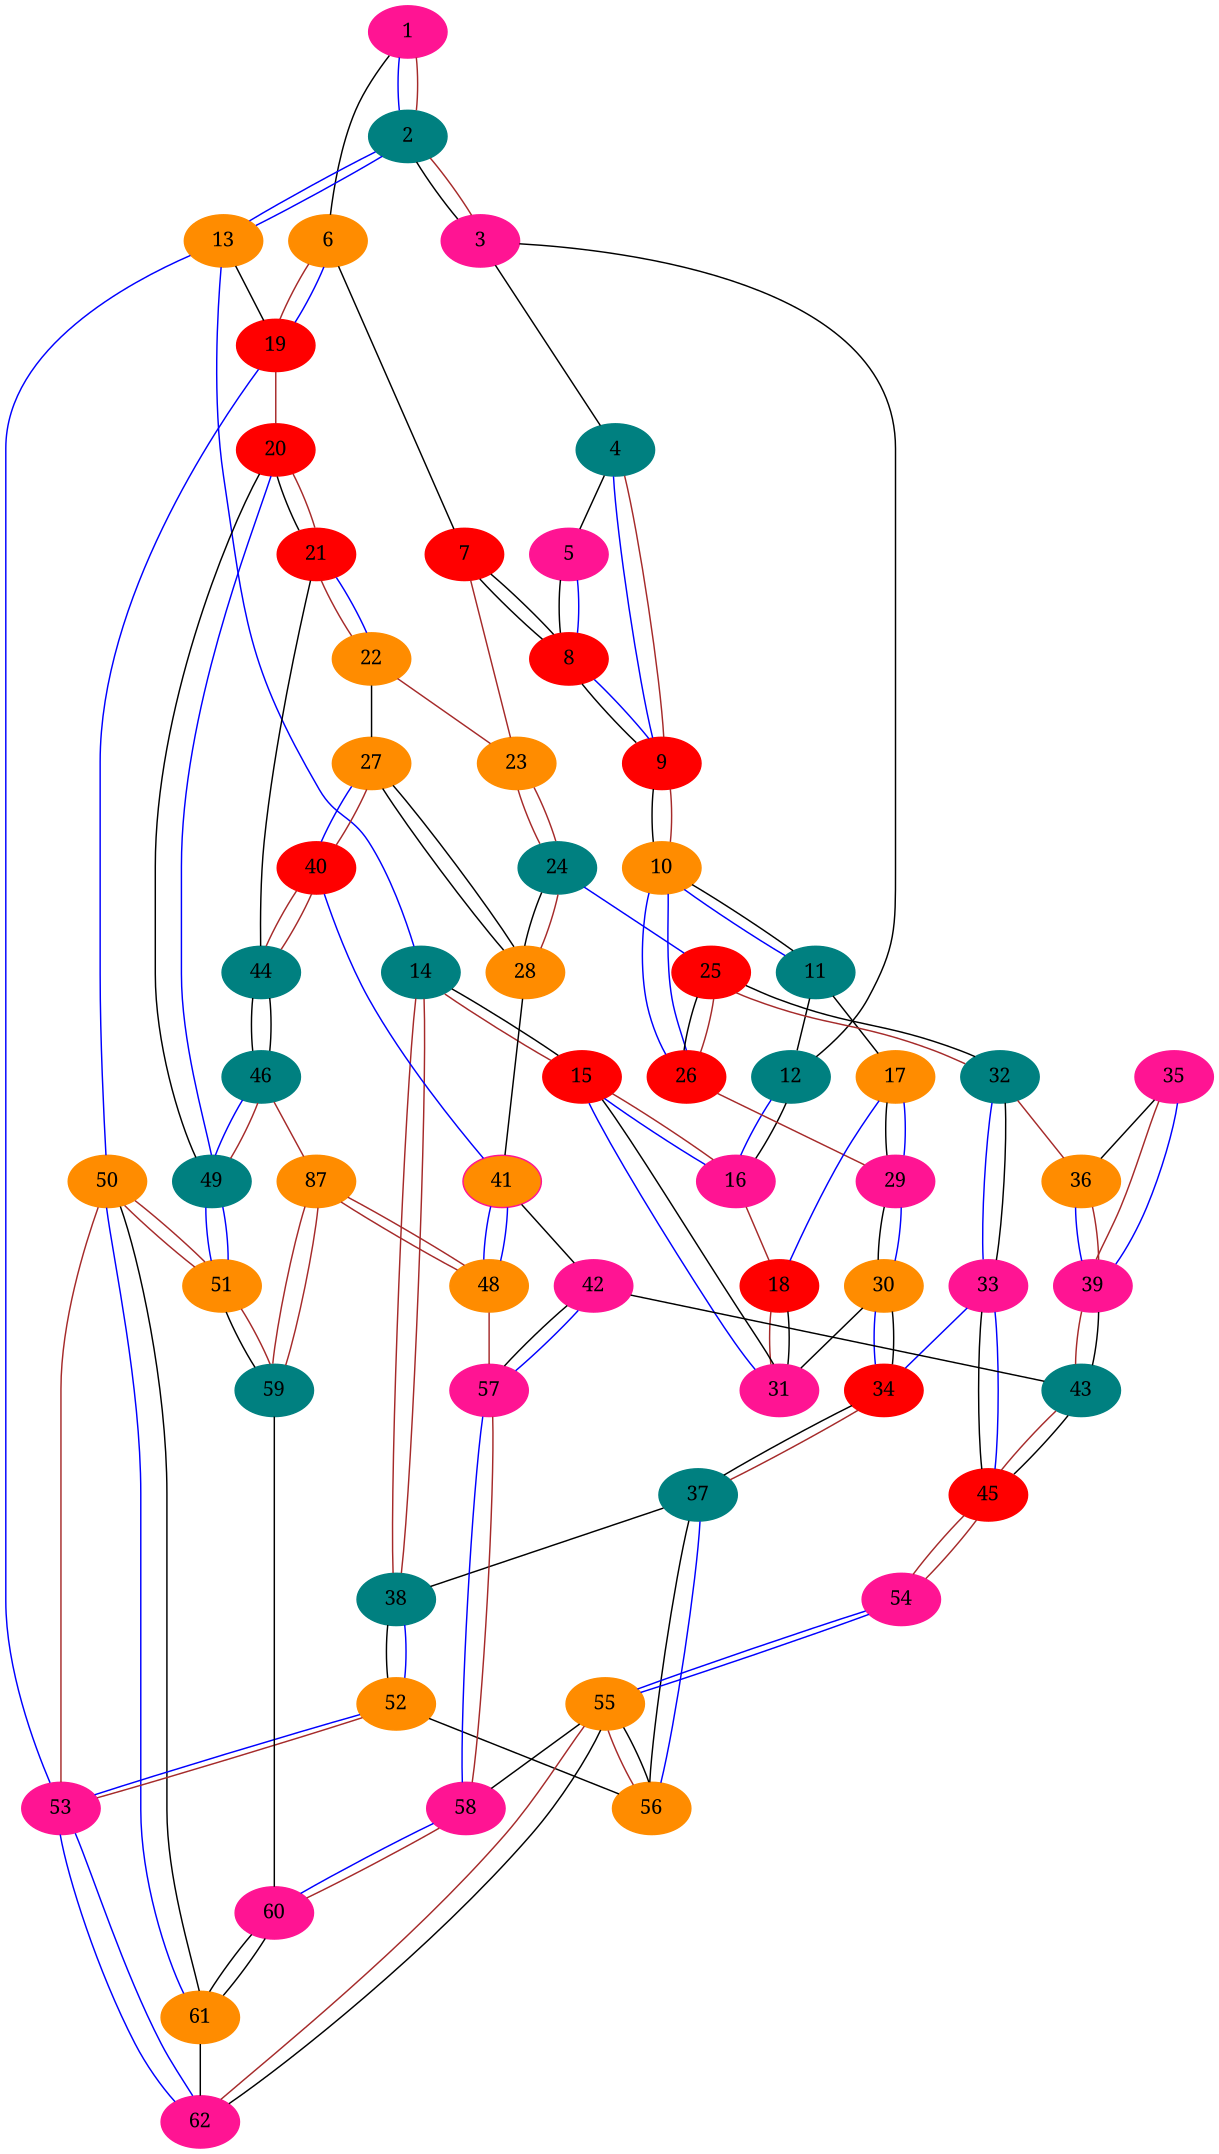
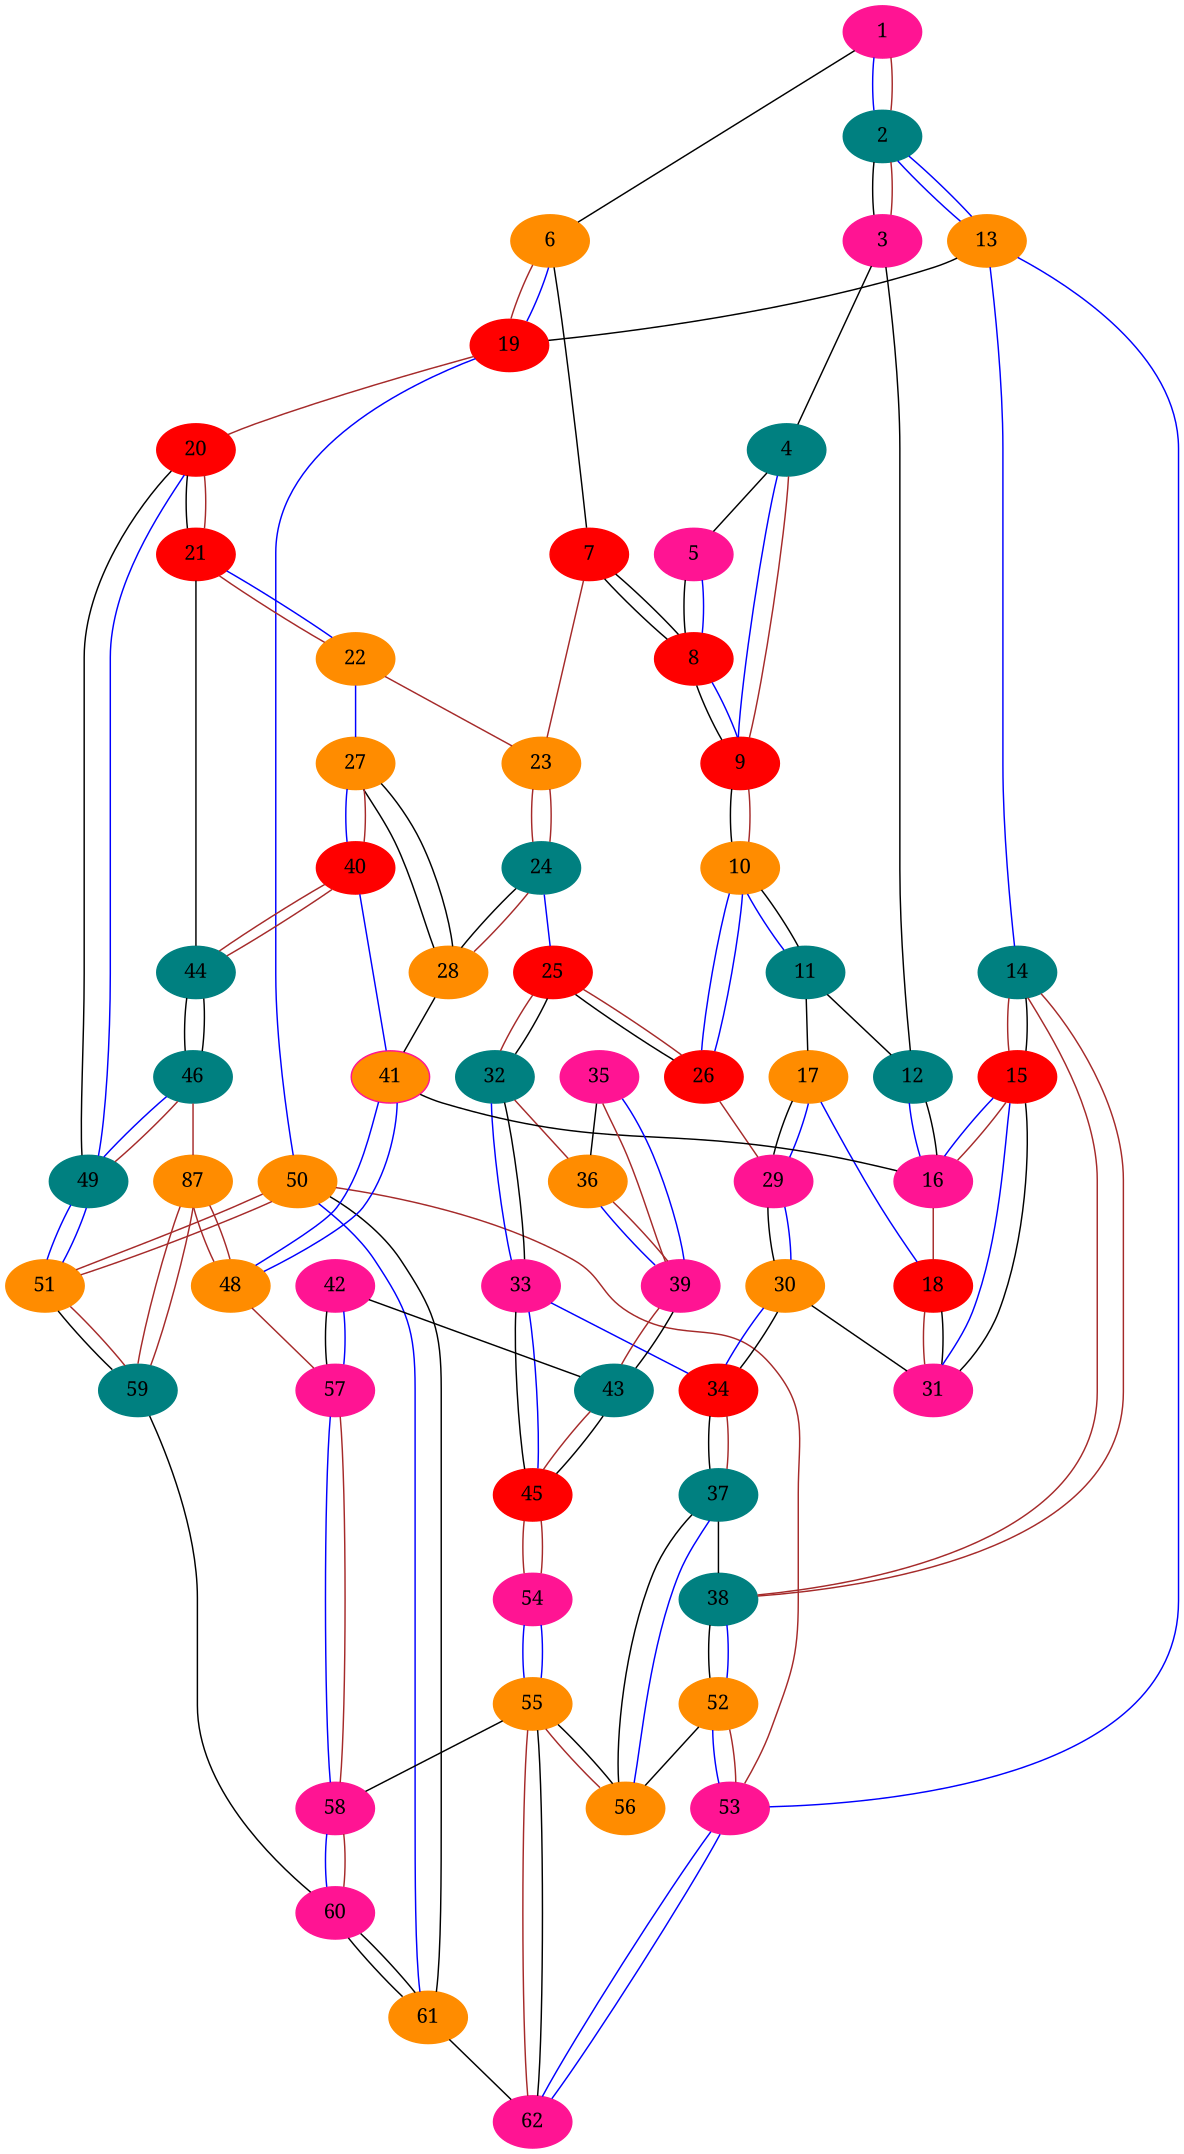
edge "22" -- "27": color black -> blue
edge "41" -- "42": now "41" -- "16"
